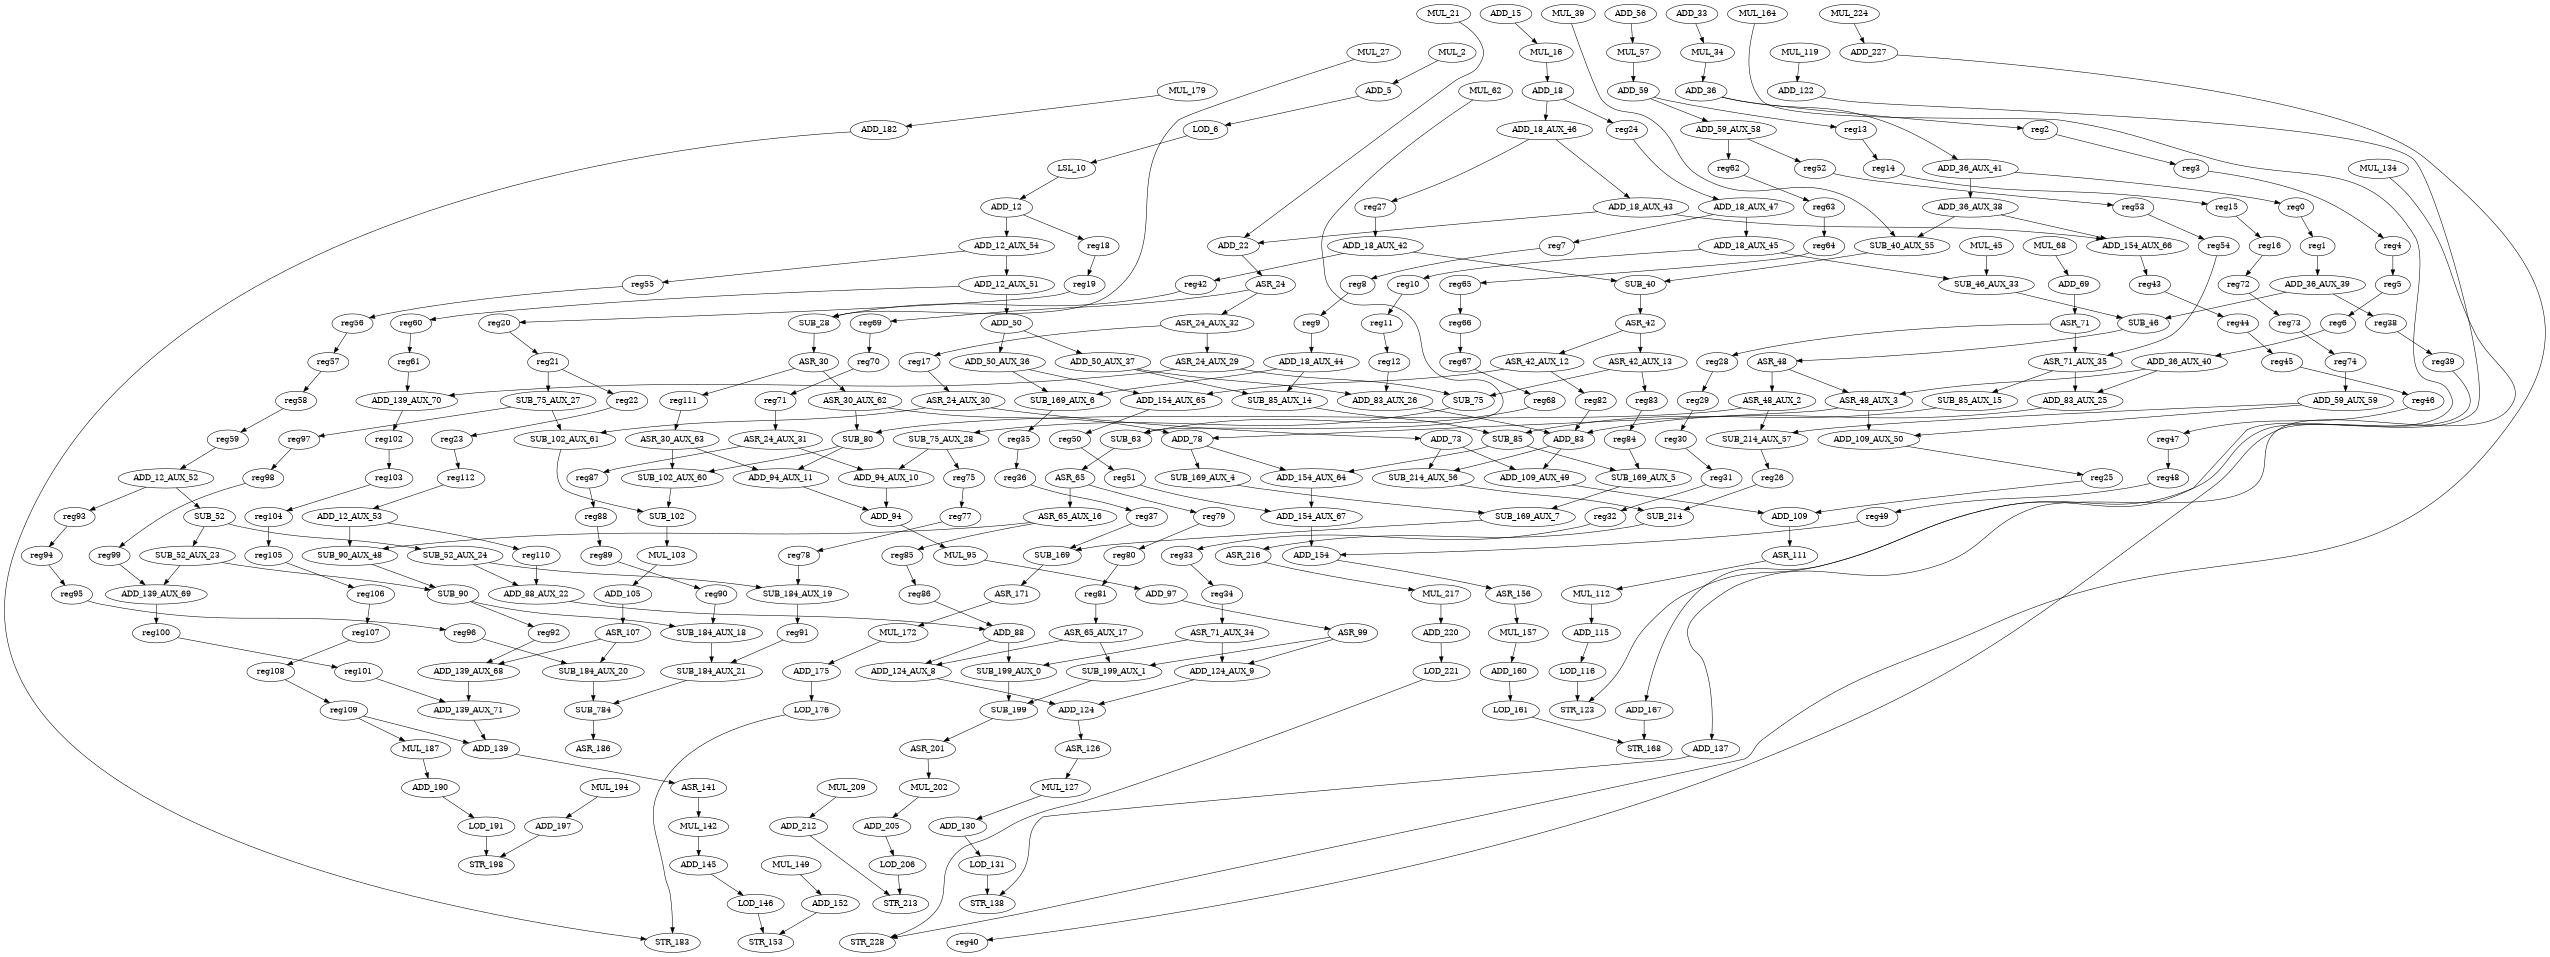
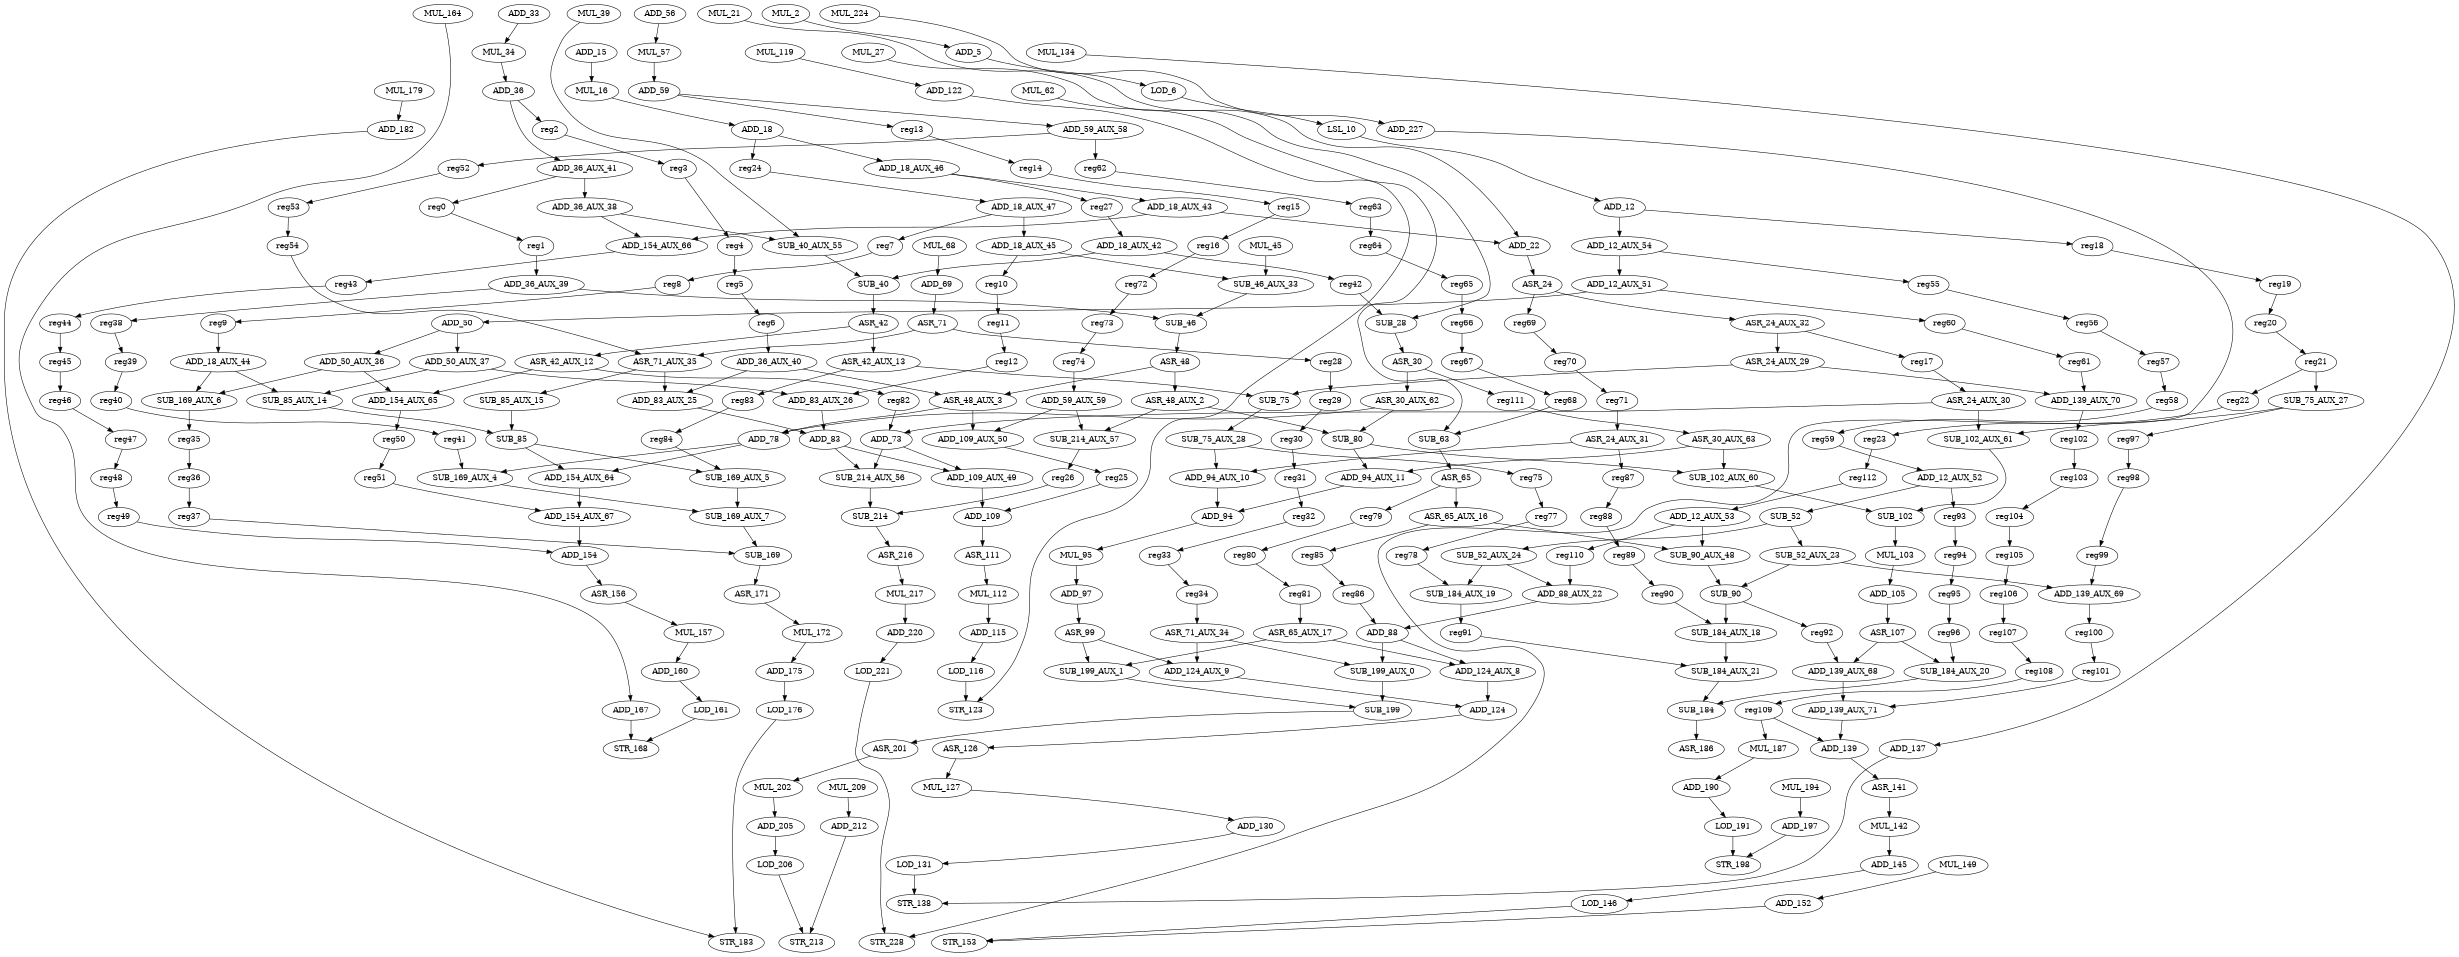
edge "reg82" -> "ADD_83": now "reg82" -> "ADD_73"
node "reg41": added
node "SUB_784": label "SUB_784" -> "SUB_184"
